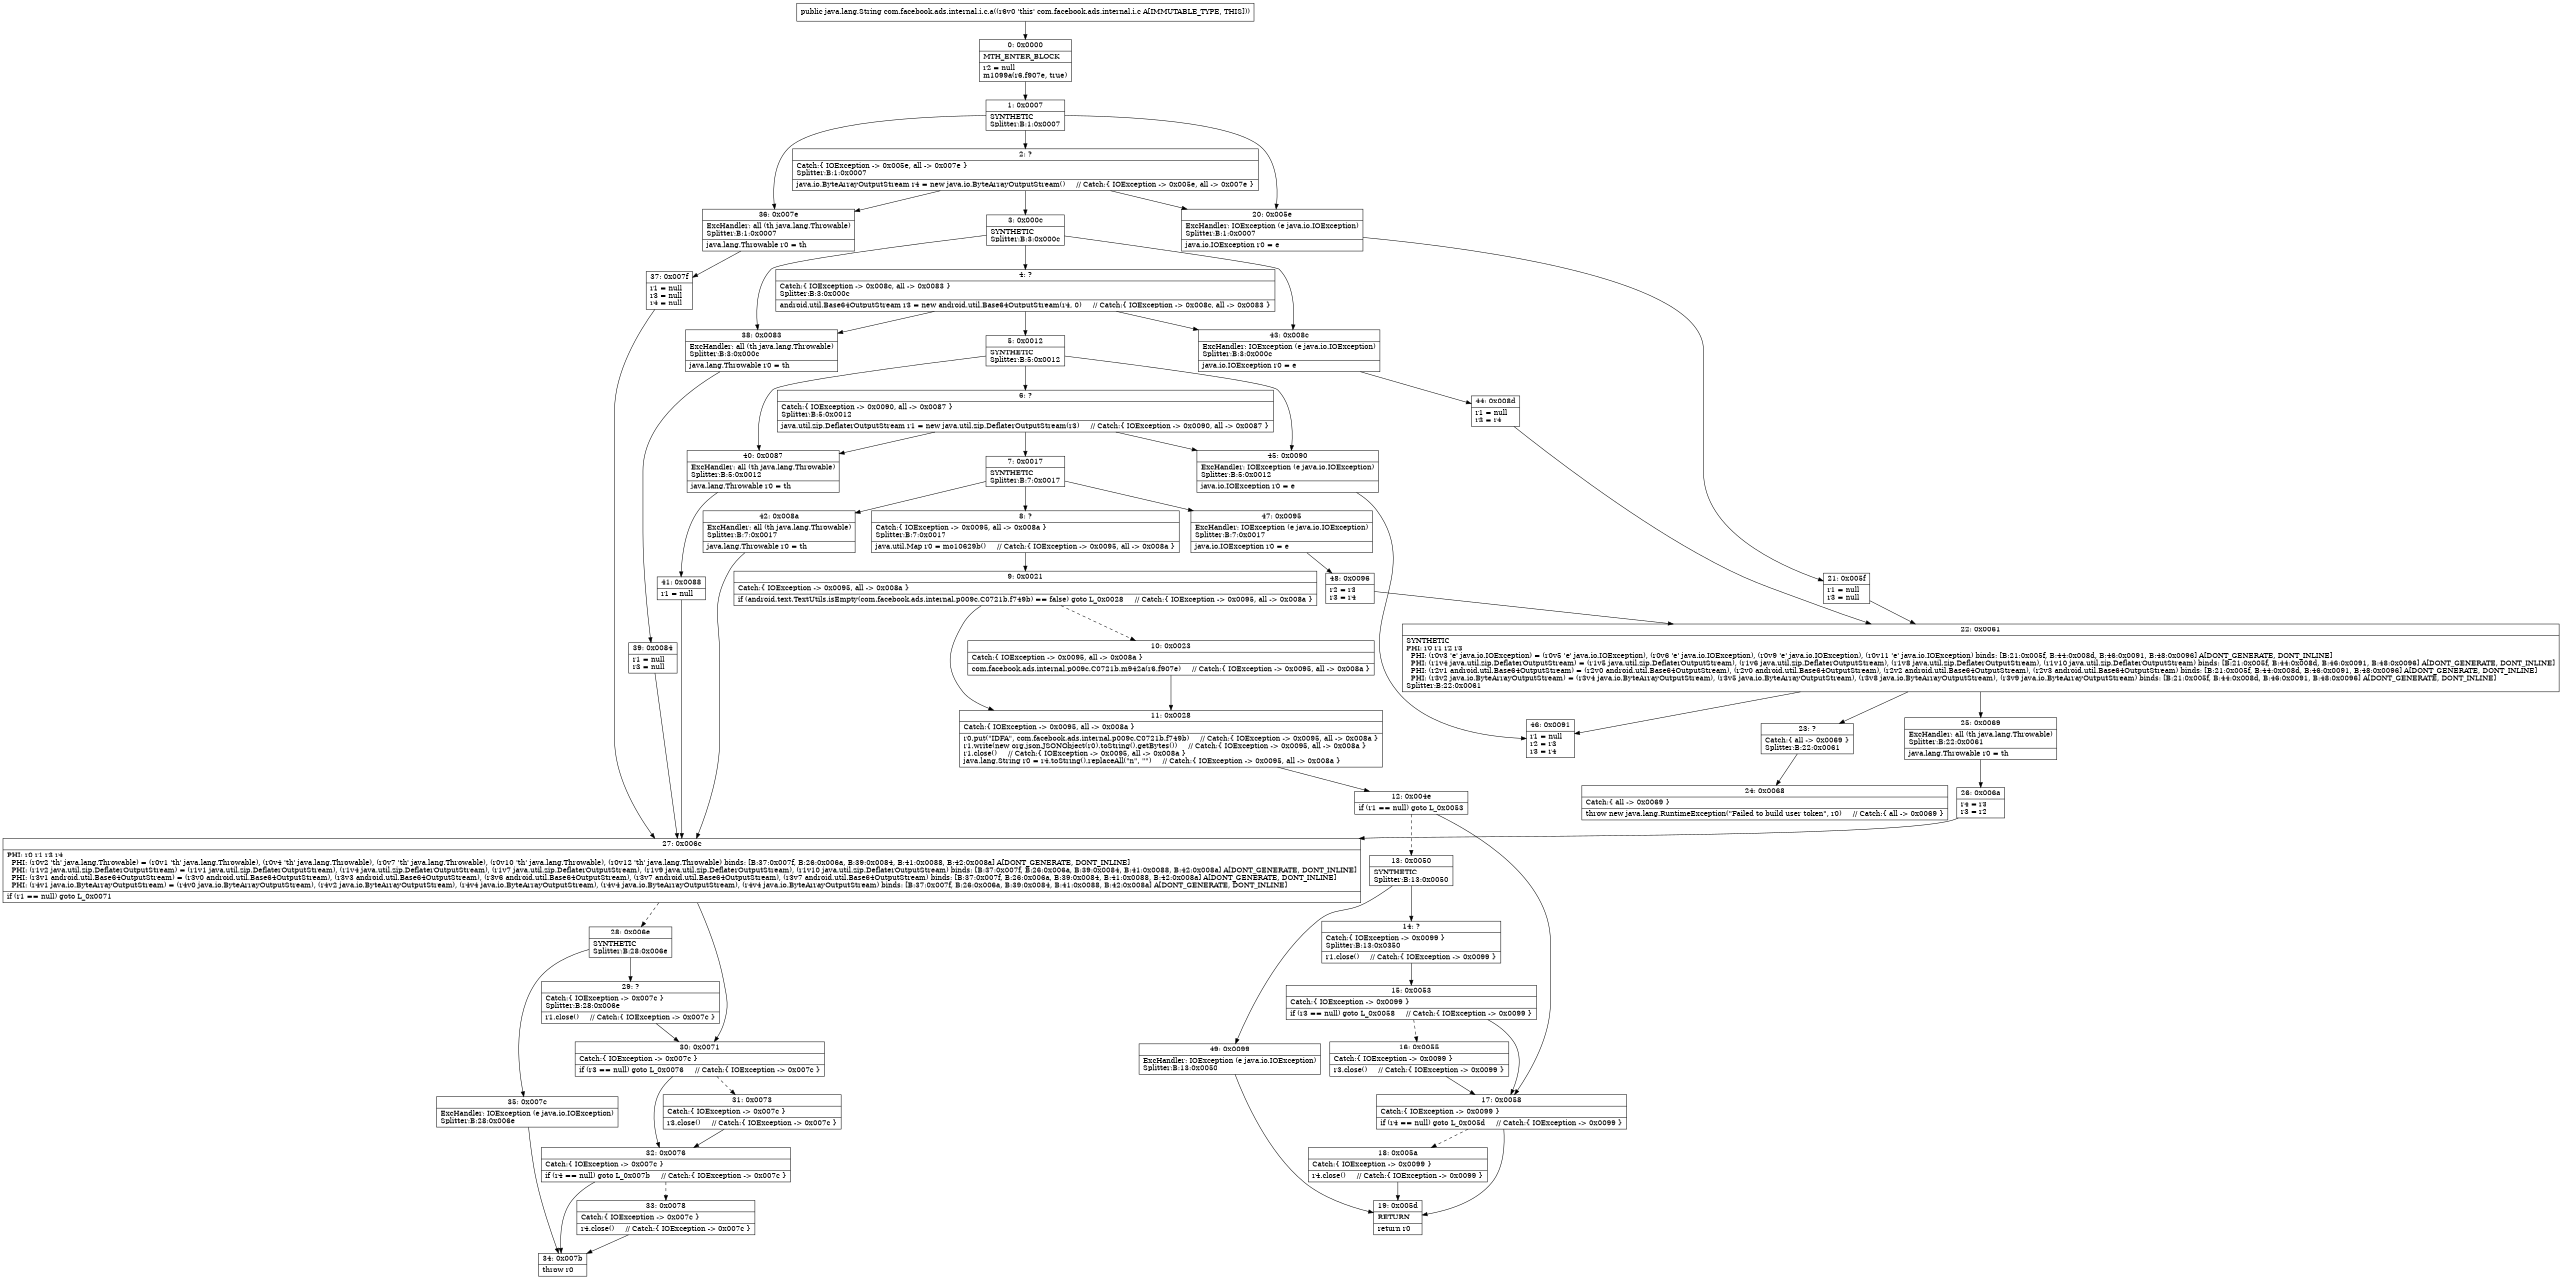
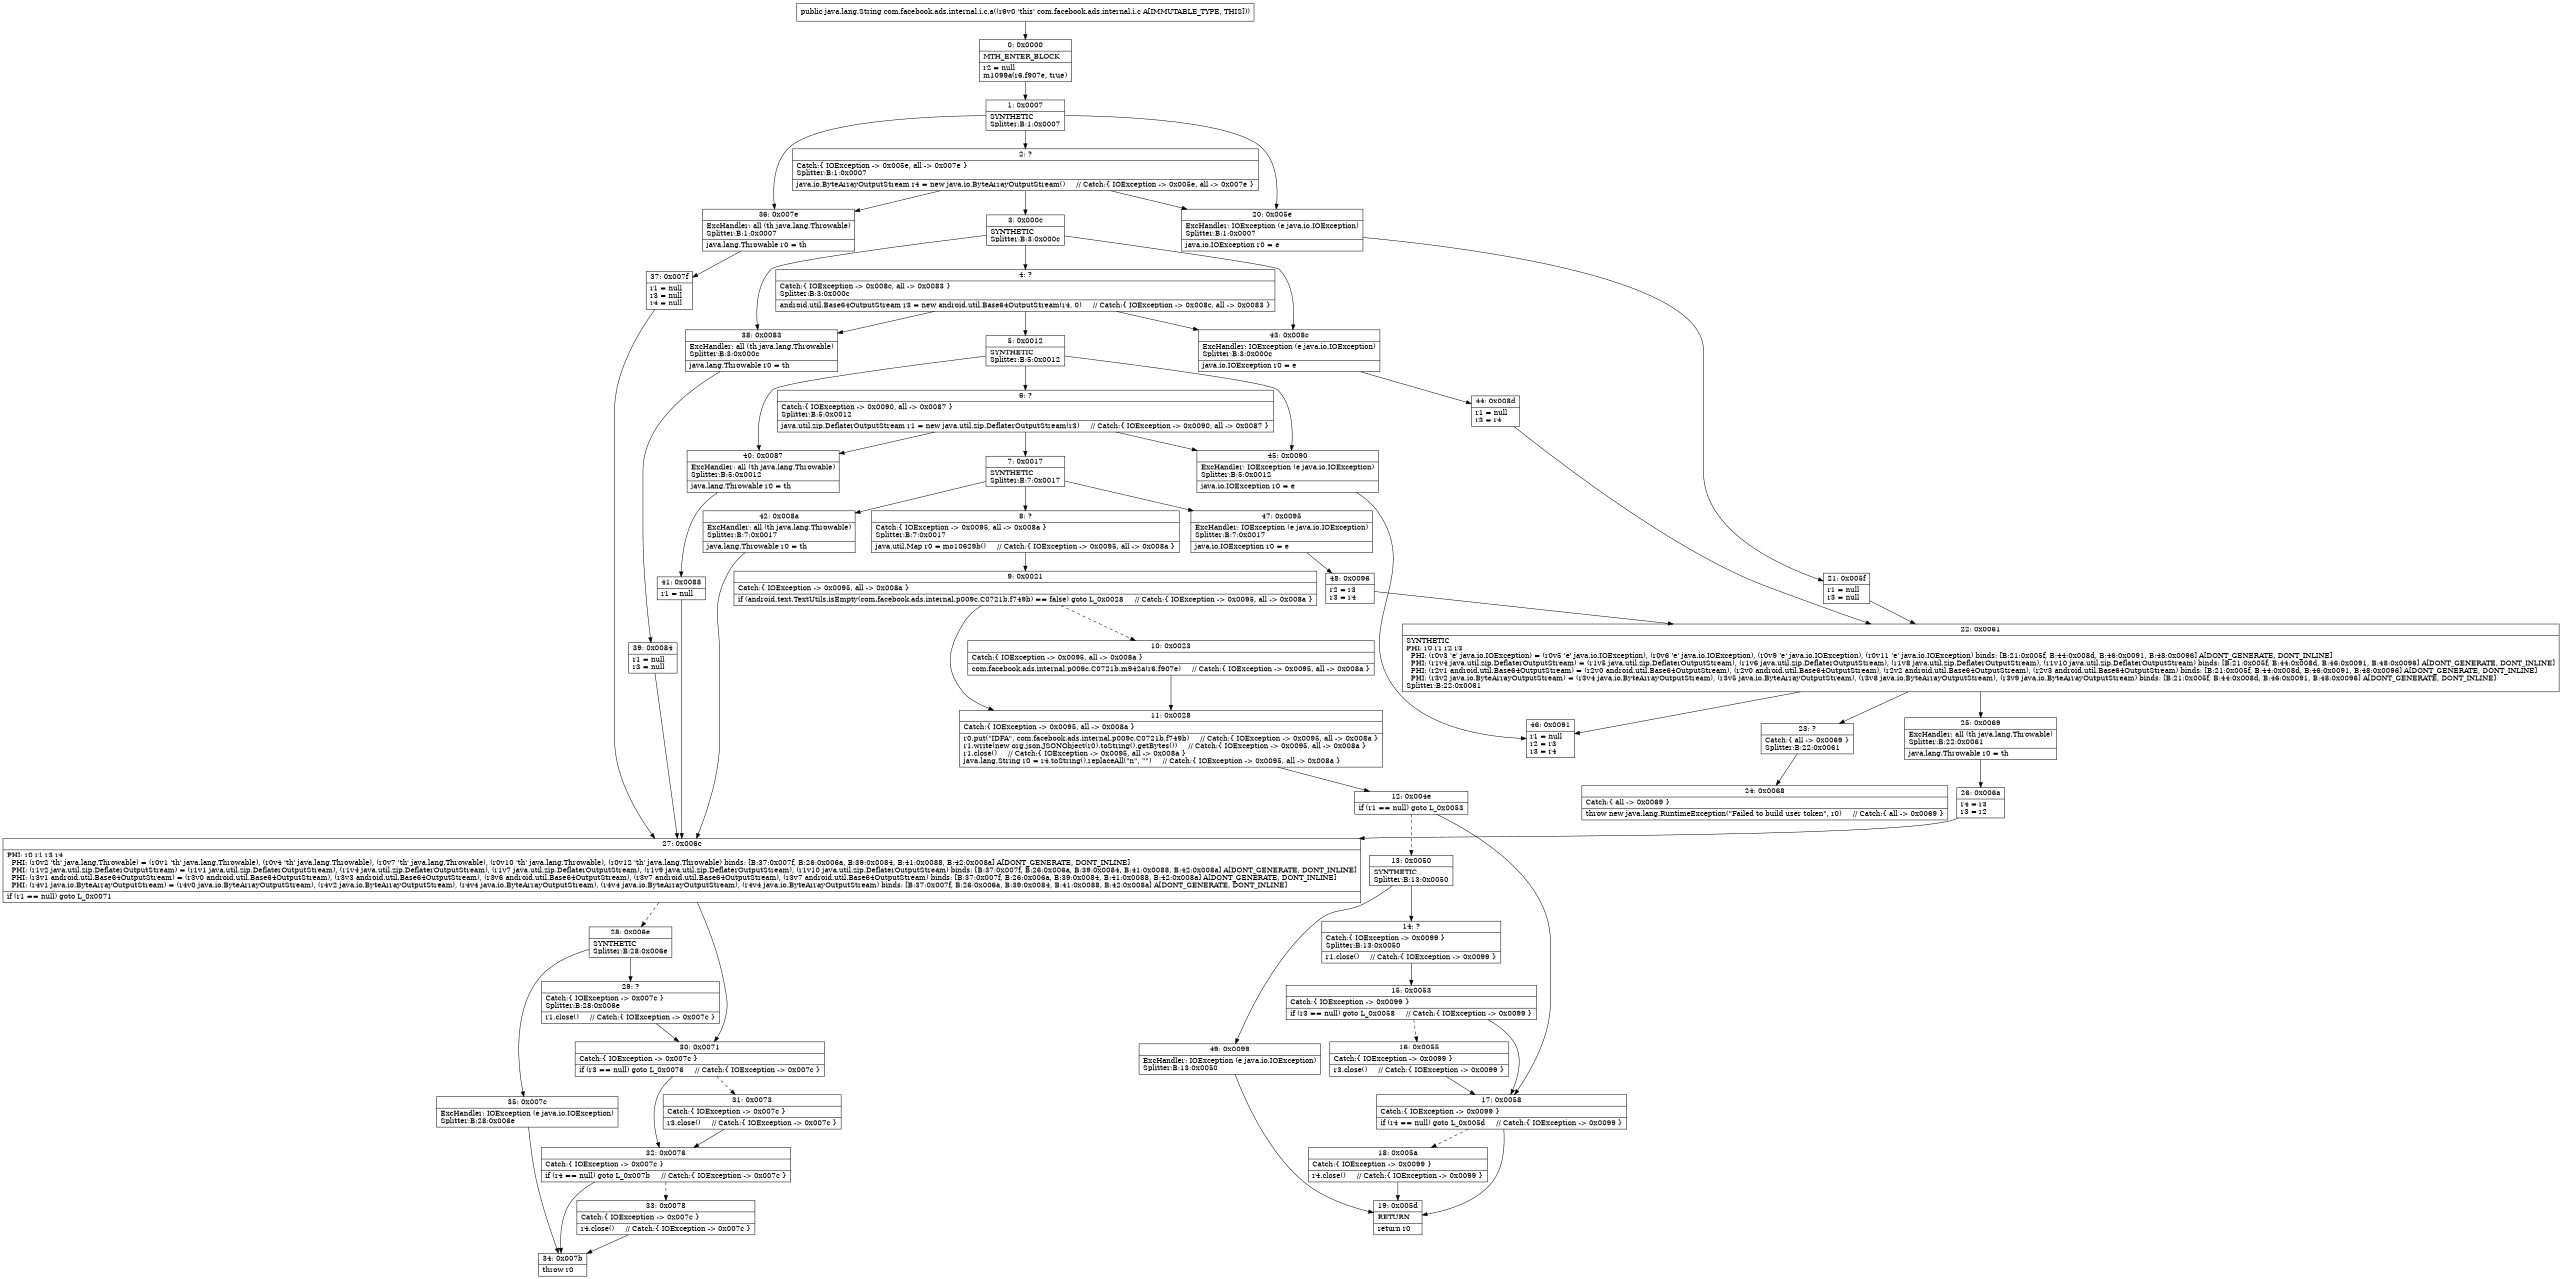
node "14: ?": text "Splitter:B:13:0x0350" -> "Splitter:B:13:0x0050"
